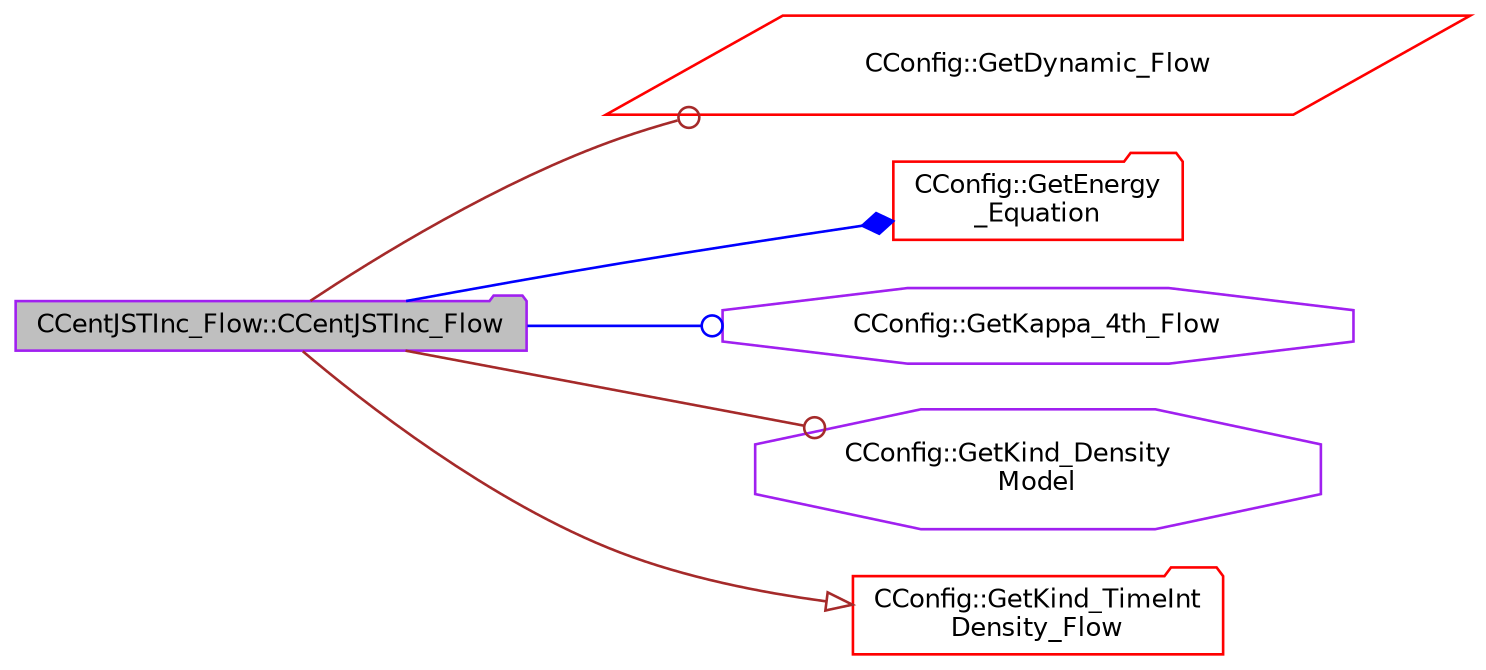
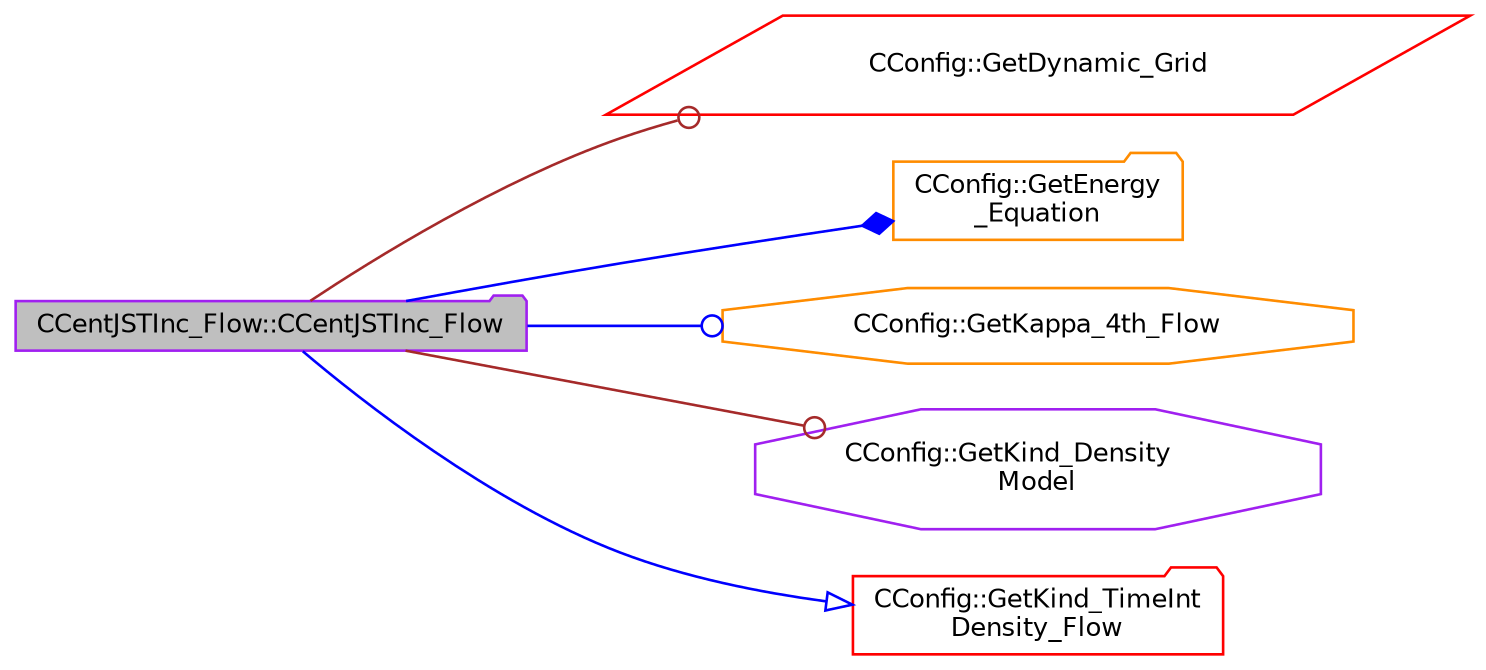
node "CConfig::GetDynamic_Flow": label "CConfig::GetDynamic_Flow" -> "CConfig::GetDynamic_Grid"
node "CConfig::GetEnergy _Equation": color red -> darkorange
node "CConfig::GetKappa_4th_Flow": color purple -> darkorange
edge "CCentJSTInc_Flow::CCentJSTInc_Flow" -> "CConfig::GetKind_TimeInt Density_Flow": color brown -> blue
